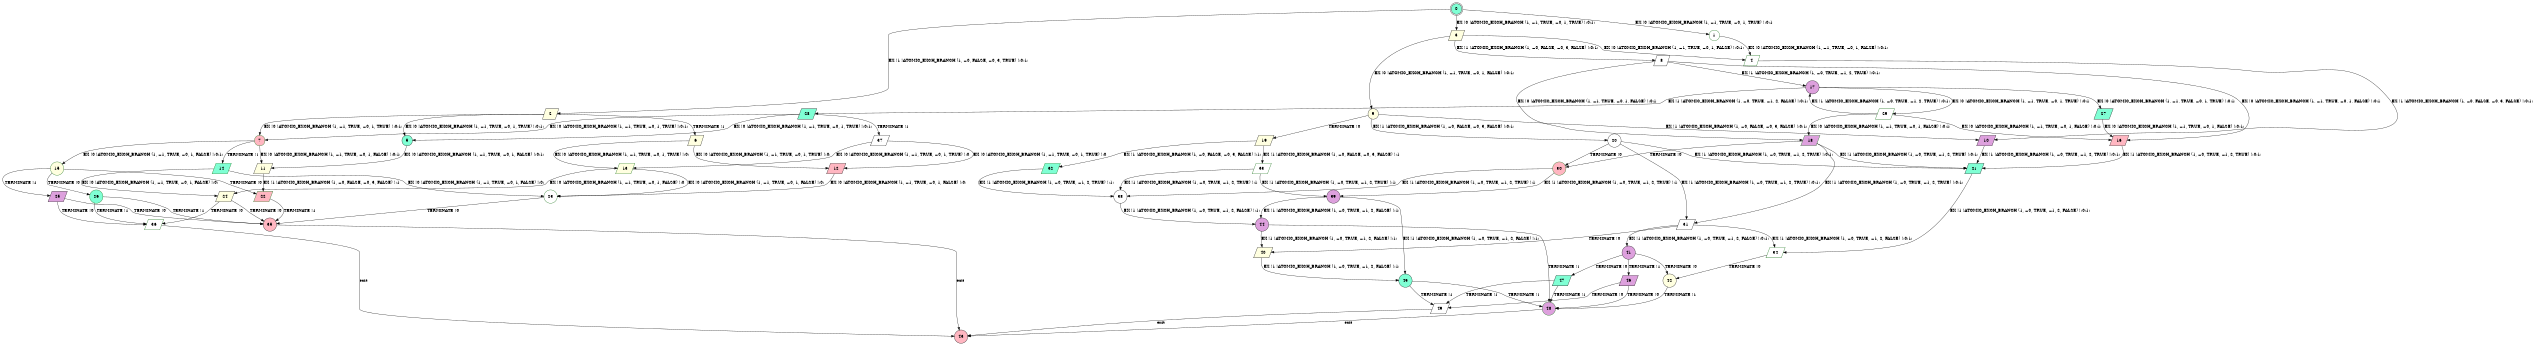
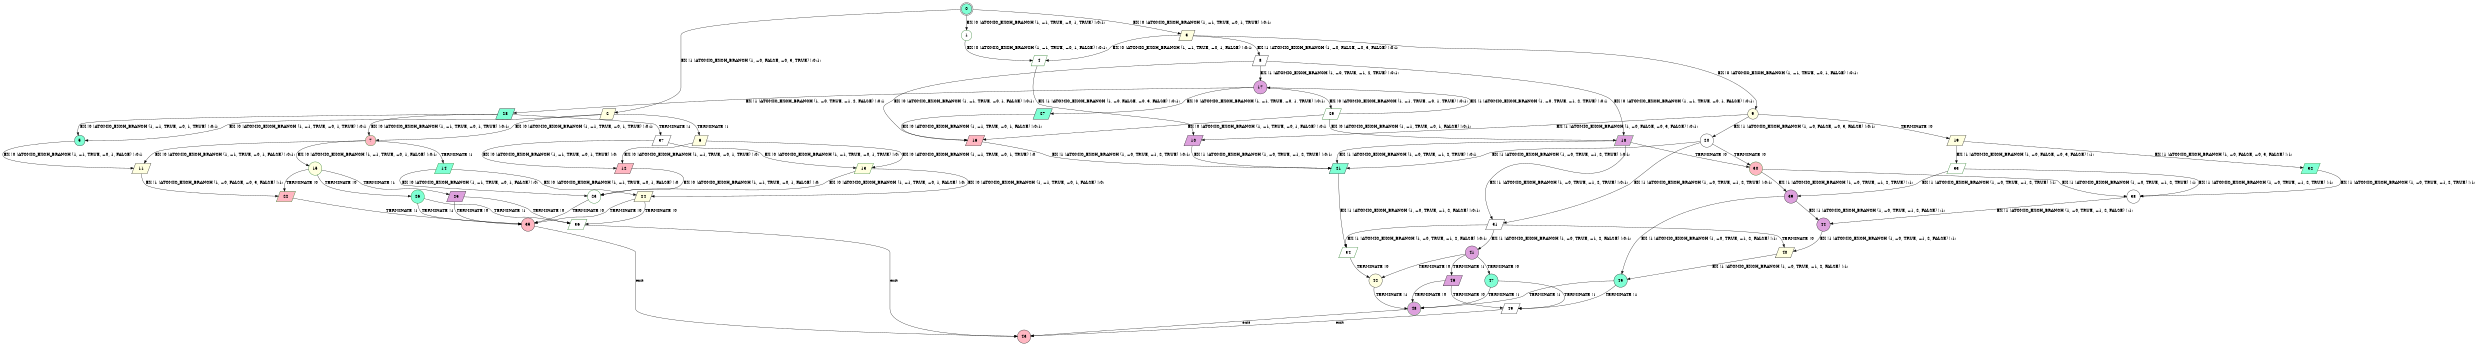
edge "44" -> "48": removed, label "TERMINATE !1"
node "47": shape parallelogram -> circle
